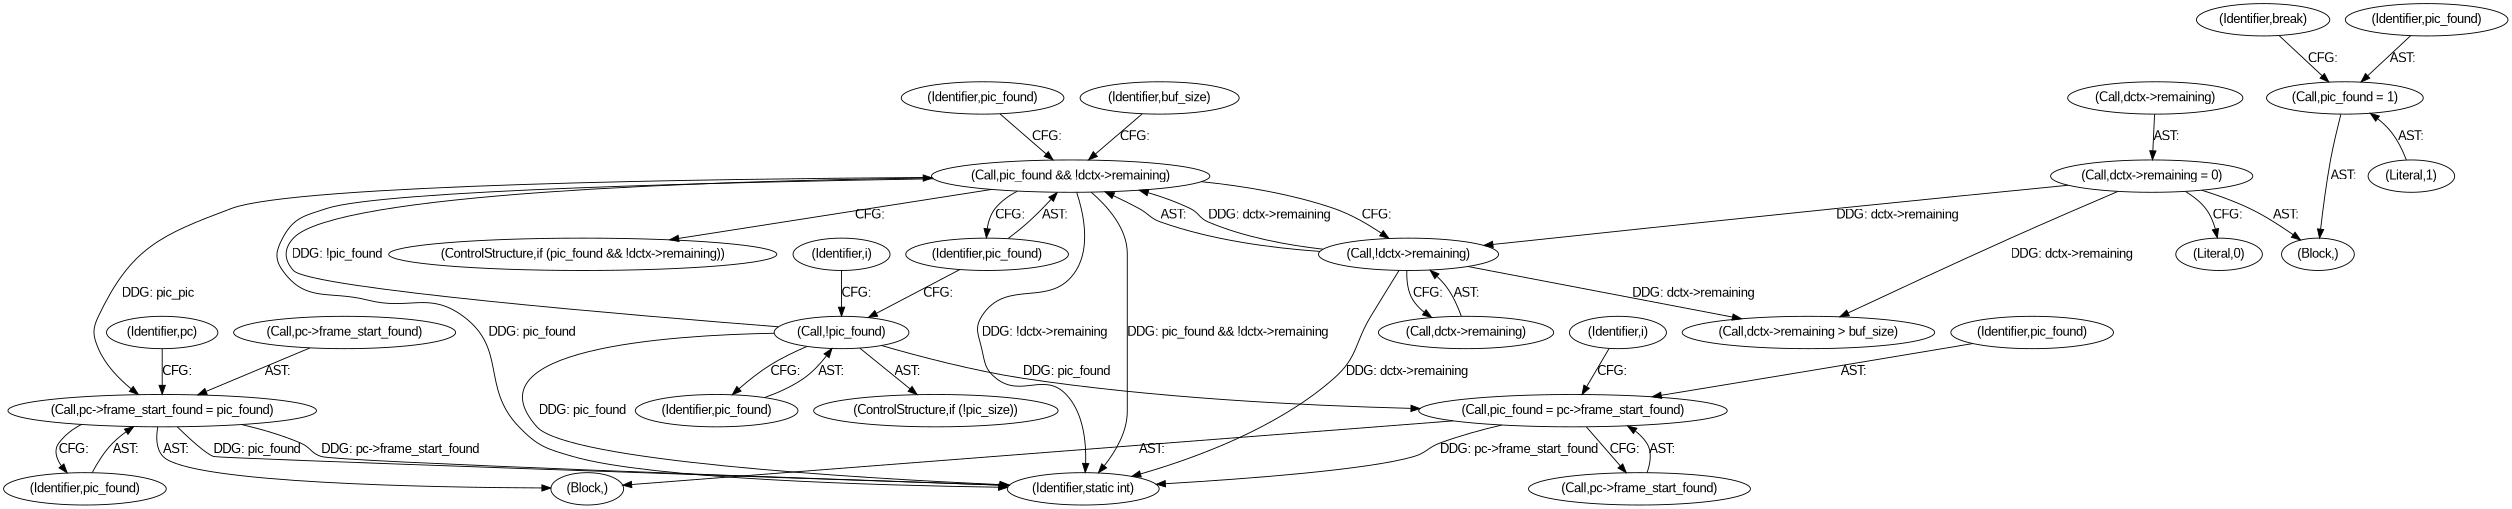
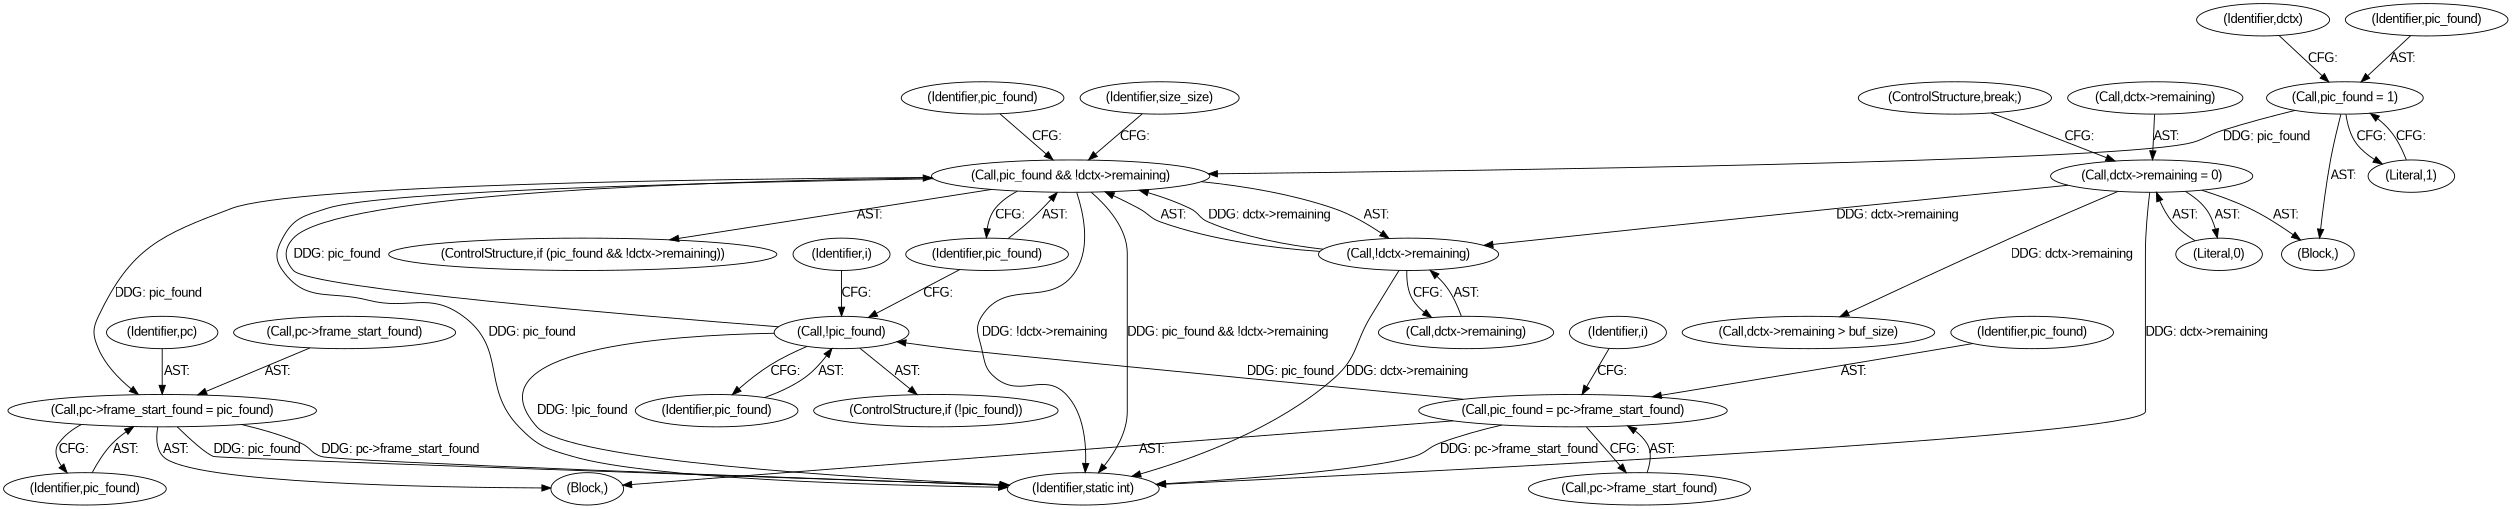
node "(Identifier,break)": label "(Identifier,break)" -> "(Identifier,dctx)"
node "(Identifier,buf_size)": label "(Identifier,buf_size)" -> "(Identifier,size_size)"
node "(ControlStructure,break;)": added
edge "(Literal,1)" -> "(Call,pic_found = 1)": label "AST: " -> "CFG: "
edge "(Call,pic_found = 1)" -> "(Literal,1)": added, label "CFG:"
edge "(Call,pic_found = 1)" -> "(Call,pic_found && !dctx->remaining)": added, label "DDG: pic_found"
edge "(Call,pic_found && !dctx->remaining)" -> "(ControlStructure,if (pic_found && !dctx->remaining))": label "CFG: " -> "AST: "
edge "(Call,pic_found && !dctx->remaining)" -> "(Call,!dctx->remaining)": label "CFG: " -> "AST: "
edge "(Call,dctx->remaining = 0)" -> "(Literal,0)": label "CFG: " -> "AST: "
edge "(Literal,0)" -> "(Call,dctx->remaining = 0)": added, label "AST:"
edge "(Call,!pic_found)" -> "(Call,pic_found && !dctx->remaining)": label "DDG: !pic_found" -> "DDG: pic_found"
edge "(Call,!dctx->remaining)" -> "(Call,dctx->remaining > buf_size)": removed, label "DDG: dctx->remaining"
edge "(Call,pic_found && !dctx->remaining)" -> "(Call,pc->frame_start_found = pic_found)": label "DDG: pic_pic" -> "DDG: pic_found"
edge "(Identifier,pc)" -> "(Call,pc->frame_start_found = pic_found)": label "CFG: " -> "AST: "
edge "(Call,!pic_found)" -> "(Call,pic_found = pc->frame_start_found)": reversed
edge "(Call,!pic_found)" -> "(Identifier,static int)": label "DDG: pic_found" -> "DDG: !pic_found"
node "(ControlStructure,if (!pic_size))": label "(ControlStructure,if (!pic_size))" -> "(ControlStructure,if (!pic_found))"
edge "(Call,dctx->remaining = 0)" -> "(Identifier,static int)": added, label "DDG: dctx->remaining"
